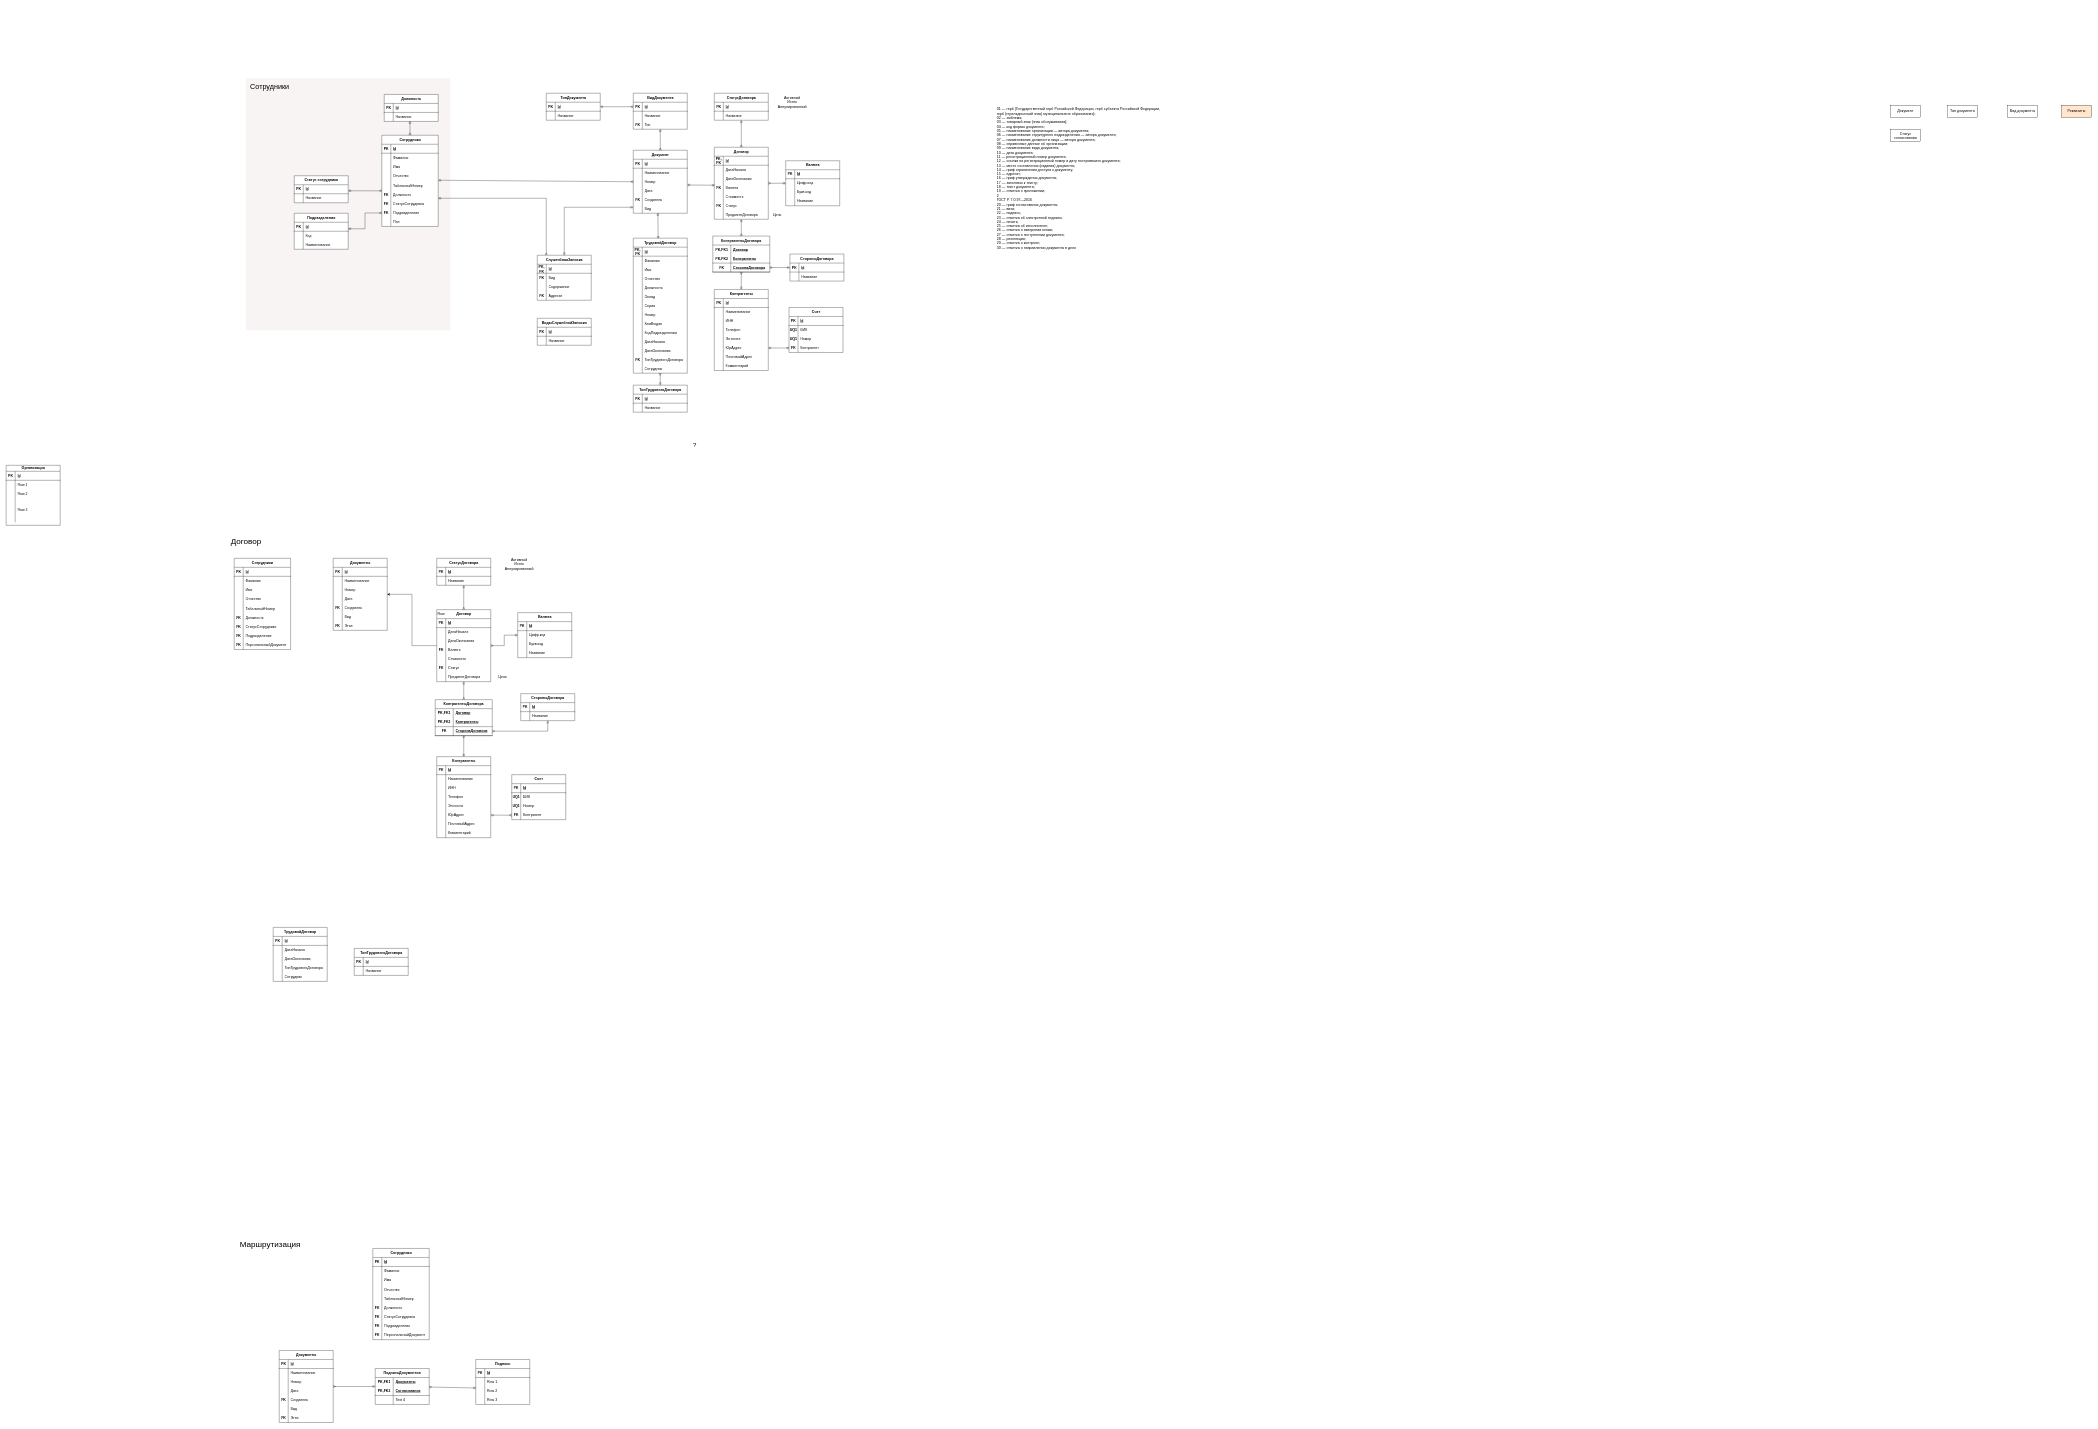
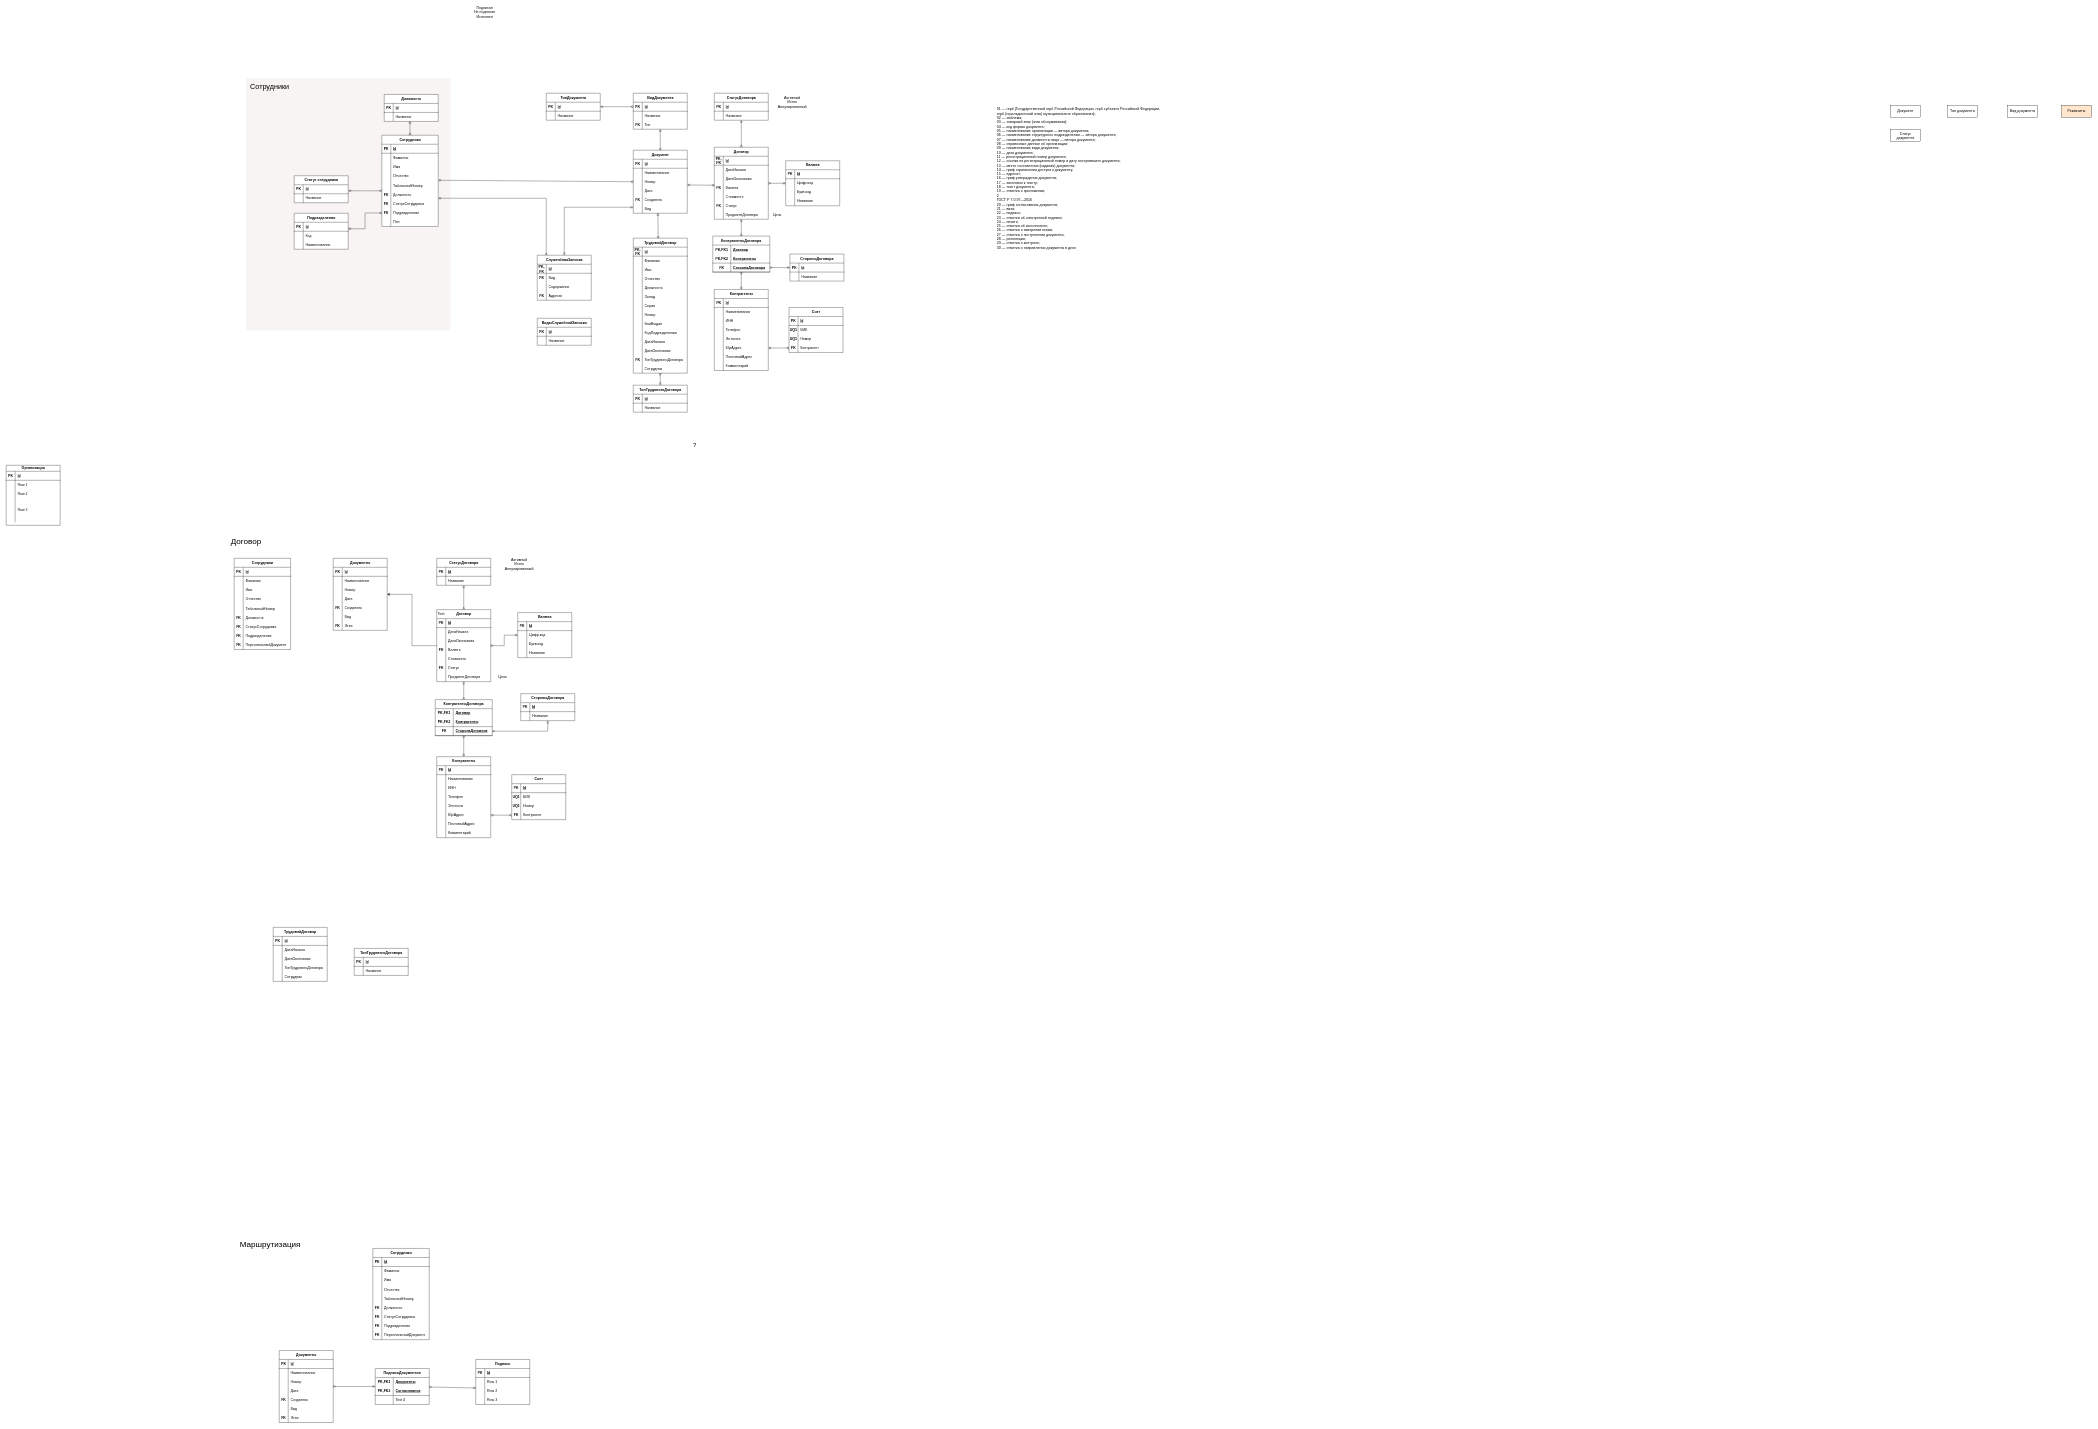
node "Подписан Не подписан Исполнен": added
node "Статус согласования": label "Статус согласования" -> "Статус документа"
node "Row": label "Row" -> "Text"
